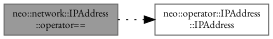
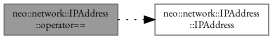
node "neo::operator::IPAddress ::IPAddress": label "neo::operator::IPAddress ::IPAddress" -> "neo::network::IPAddress ::IPAddress"
